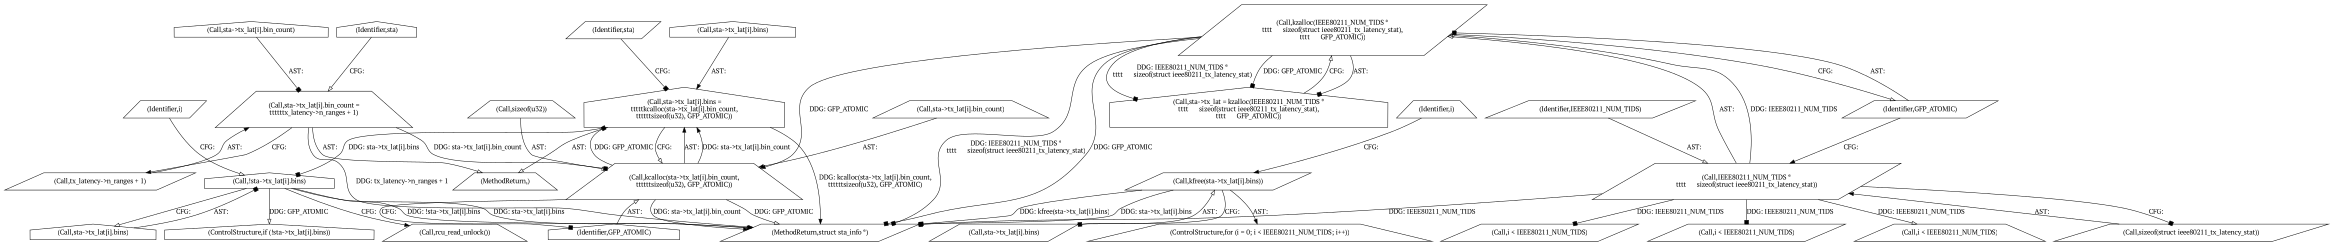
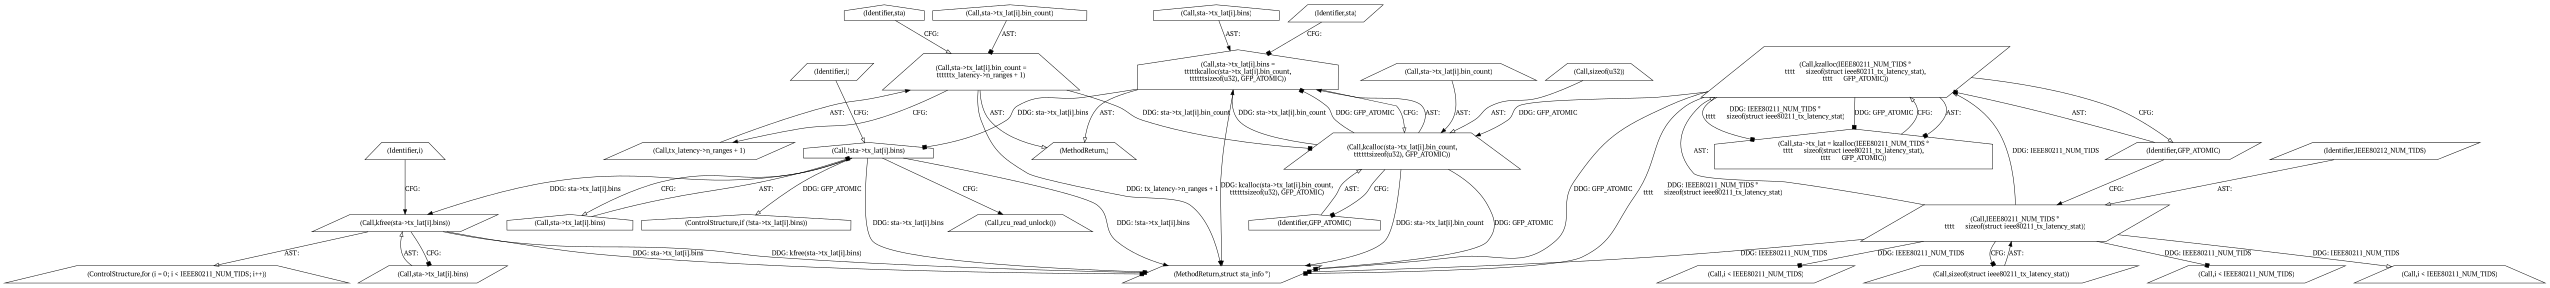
node "(Identifier,IEEE80211_NUM_TIDS)": label "(Identifier,IEEE80211_NUM_TIDS)" -> "(Identifier,IEEE80212_NUM_TIDS)"
edge "(Call,!sta->tx_lat[i].bins)" -> "(Call,kfree(sta->tx_lat[i].bins))": added, label "DDG: sta->tx_lat[i].bins"
edge "(Call,kfree(sta->tx_lat[i].bins))" -> "(ControlStructure,for (i = 0; i < IEEE80211_NUM_TIDS; i++))": arrowhead normal -> onormal
